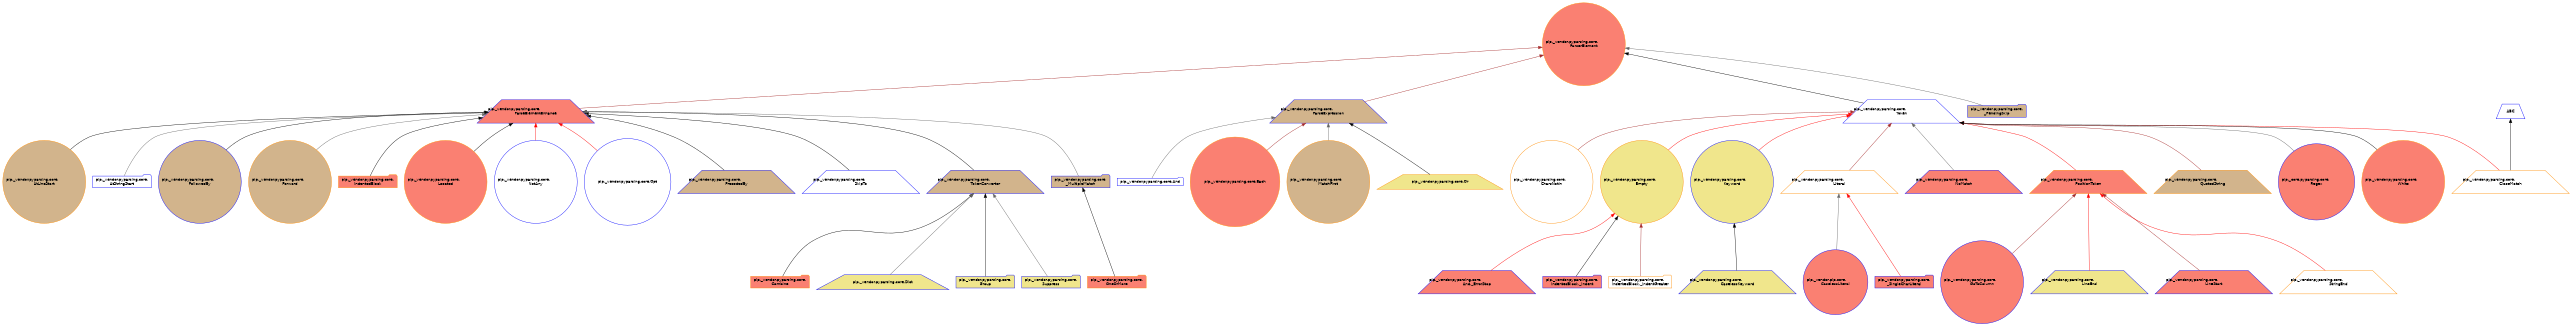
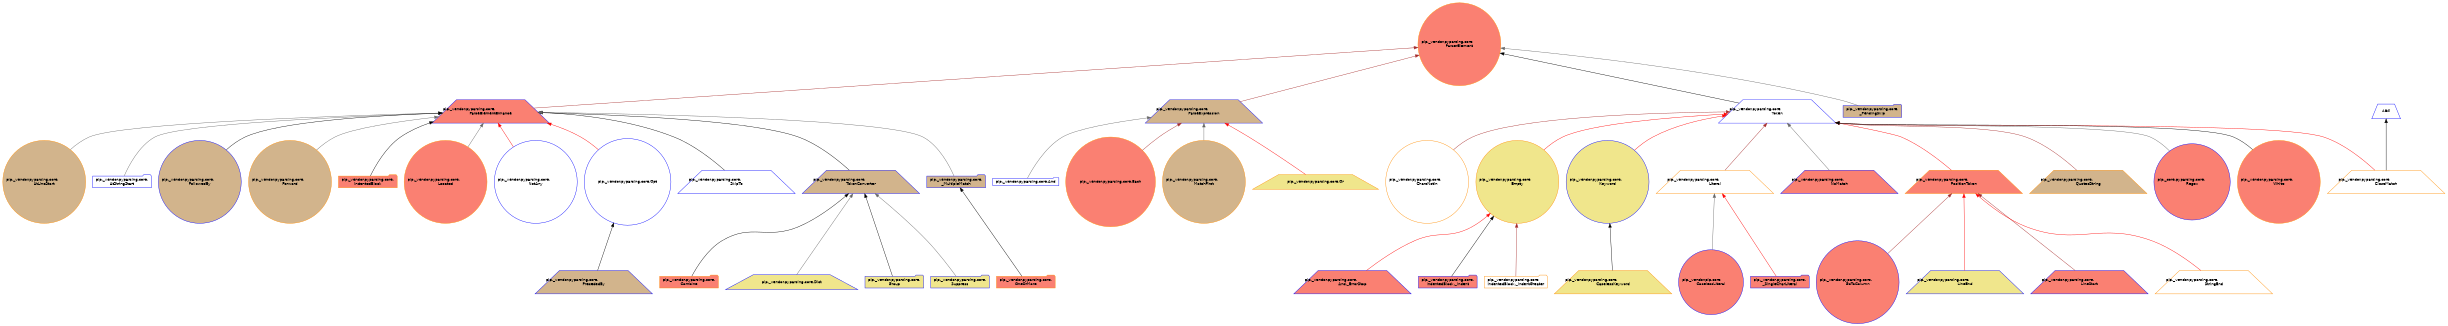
edge "pip._vendor.pyparsing.core. AtLineStart" -> "pip._vendor.pyparsing.core. ParseElementEnhance": color black -> gray40
edge "pip._vendor.pyparsing.core. PrecededBy" -> "pip._vendor.pyparsing.core. ParseElementEnhance": now "pip._vendor.pyparsing.core. PrecededBy" -> "pip._vendor.pyparsing.core.Opt"
edge "pip._vendor.pyparsing.core. Located" -> "pip._vendor.pyparsing.core. ParseElementEnhance": color black -> gray40
edge "pip._vendor.pyparsing.core.Or" -> "pip._vendor.pyparsing.core. ParseExpression": color black -> red
node "pip._vendor.pyparsing.core. CaselessKeyword": color blue -> darkorange
